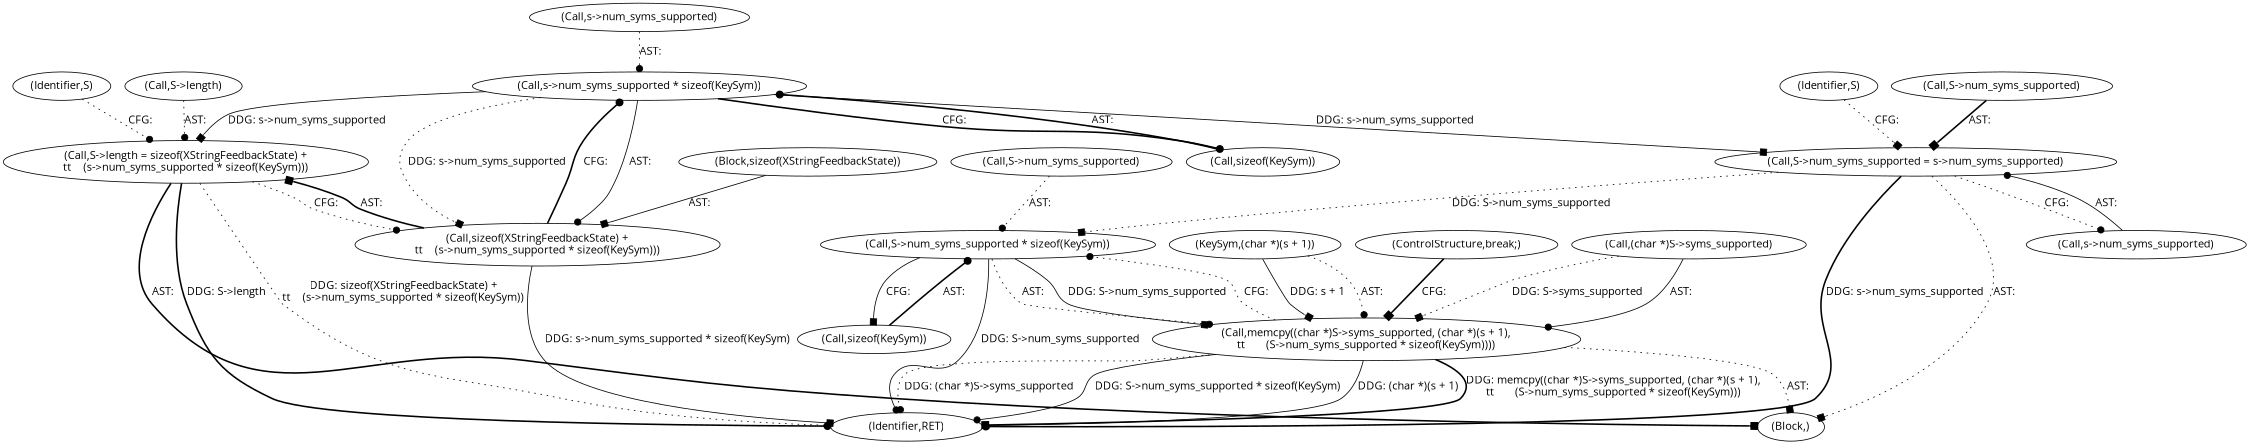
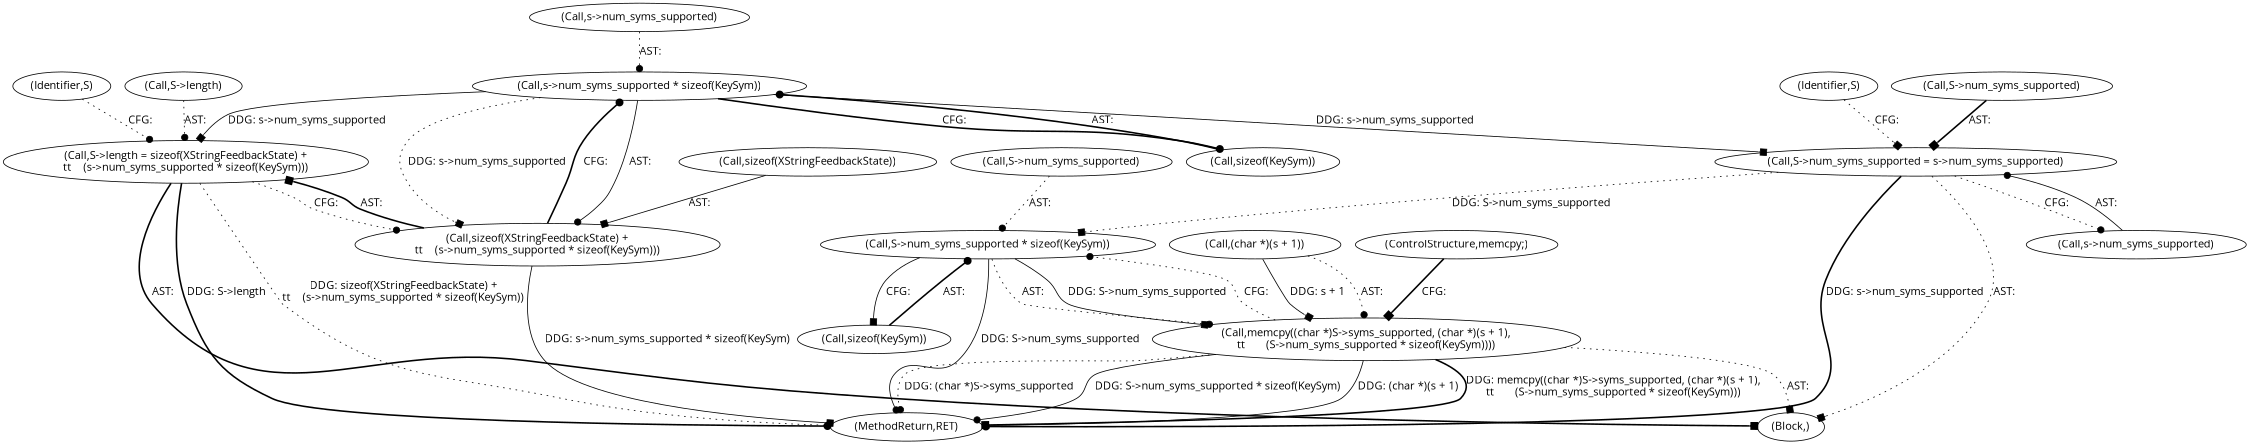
node "(Block,sizeof(XStringFeedbackState))": label "(Block,sizeof(XStringFeedbackState))" -> "(Call,sizeof(XStringFeedbackState))"
node "(KeySym,(char *)(s + 1))": label "(KeySym,(char *)(s + 1))" -> "(Call,(char *)(s + 1))"
node "(ControlStructure,break;)": label "(ControlStructure,break;)" -> "(ControlStructure,memcpy;)"
node "(Call,(char *)S->syms_supported)": removed
node "(Identifier,RET)": label "(Identifier,RET)" -> "(MethodReturn,RET)"
